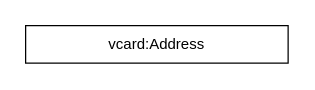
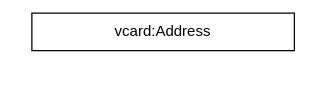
node "vcard:Address": moved (157, 44) -> (163, 32)
